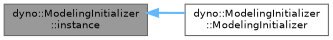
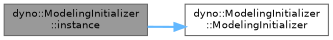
edge "dyno::ModelingInitializer ::ModelingInitializer" -> "dyno::ModelingInitializer ::instance": reversed
